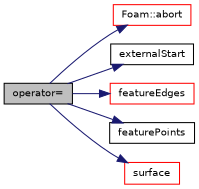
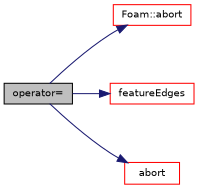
node "externalStart": removed
node "featurePoints": removed
node "surface": label "surface" -> "abort"
